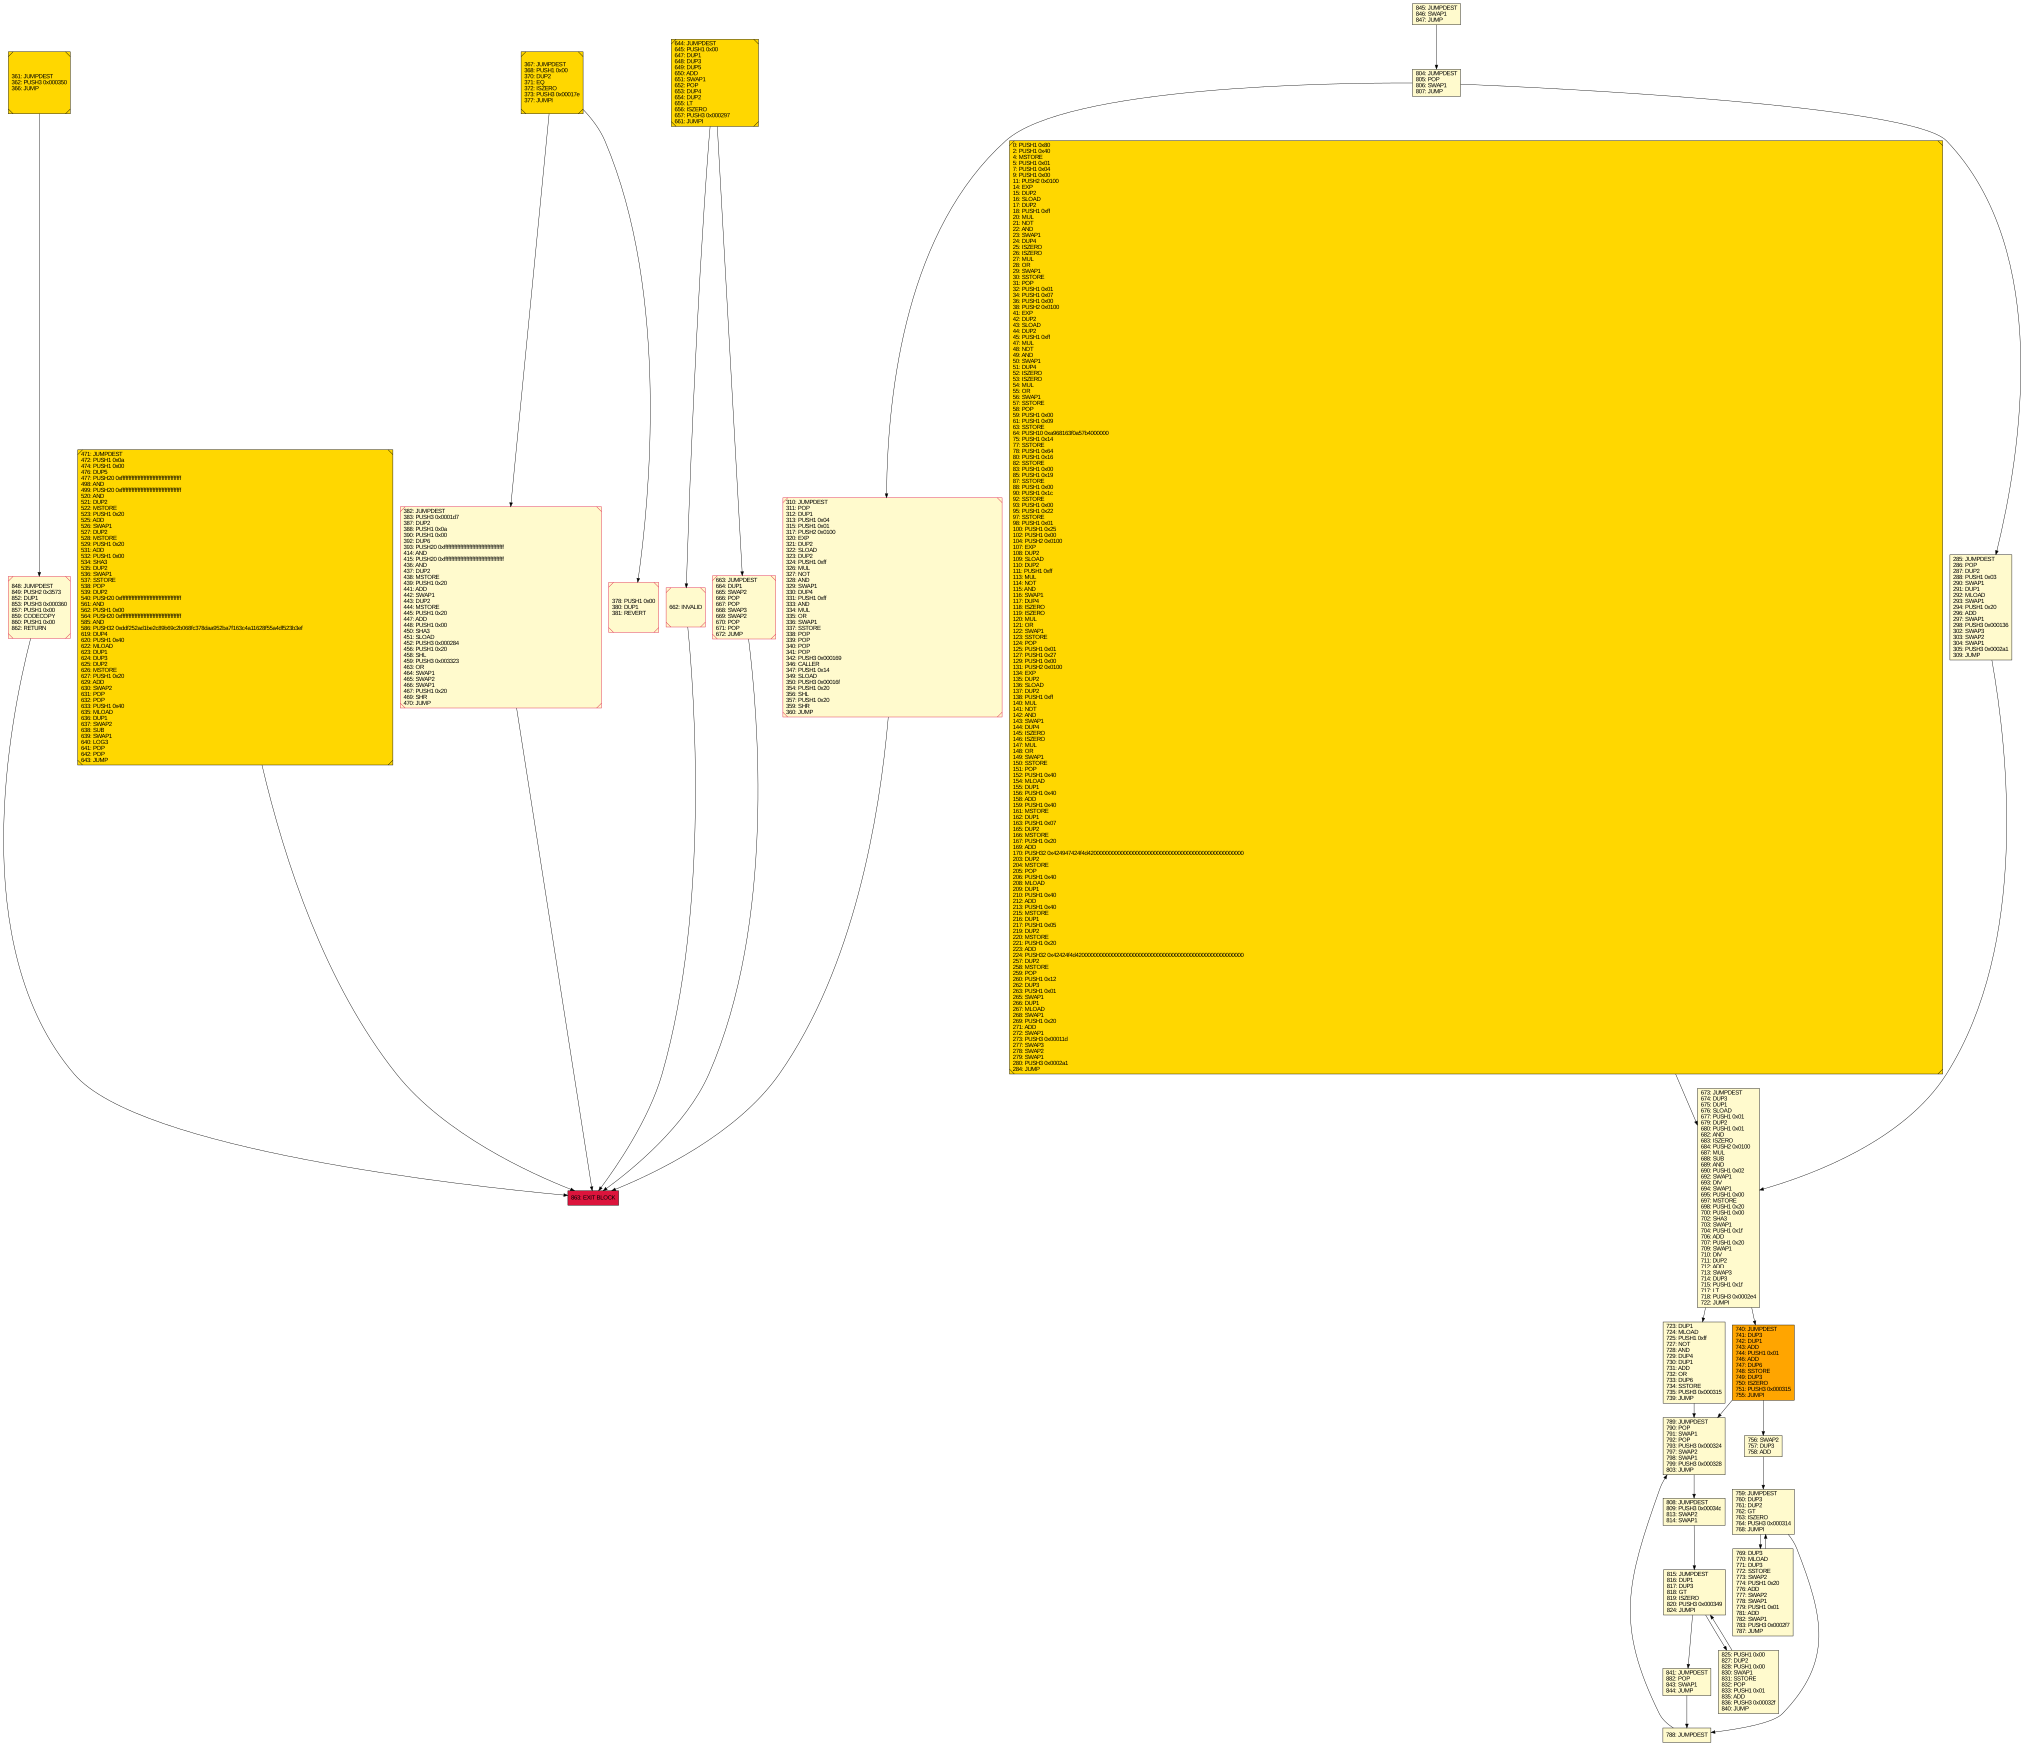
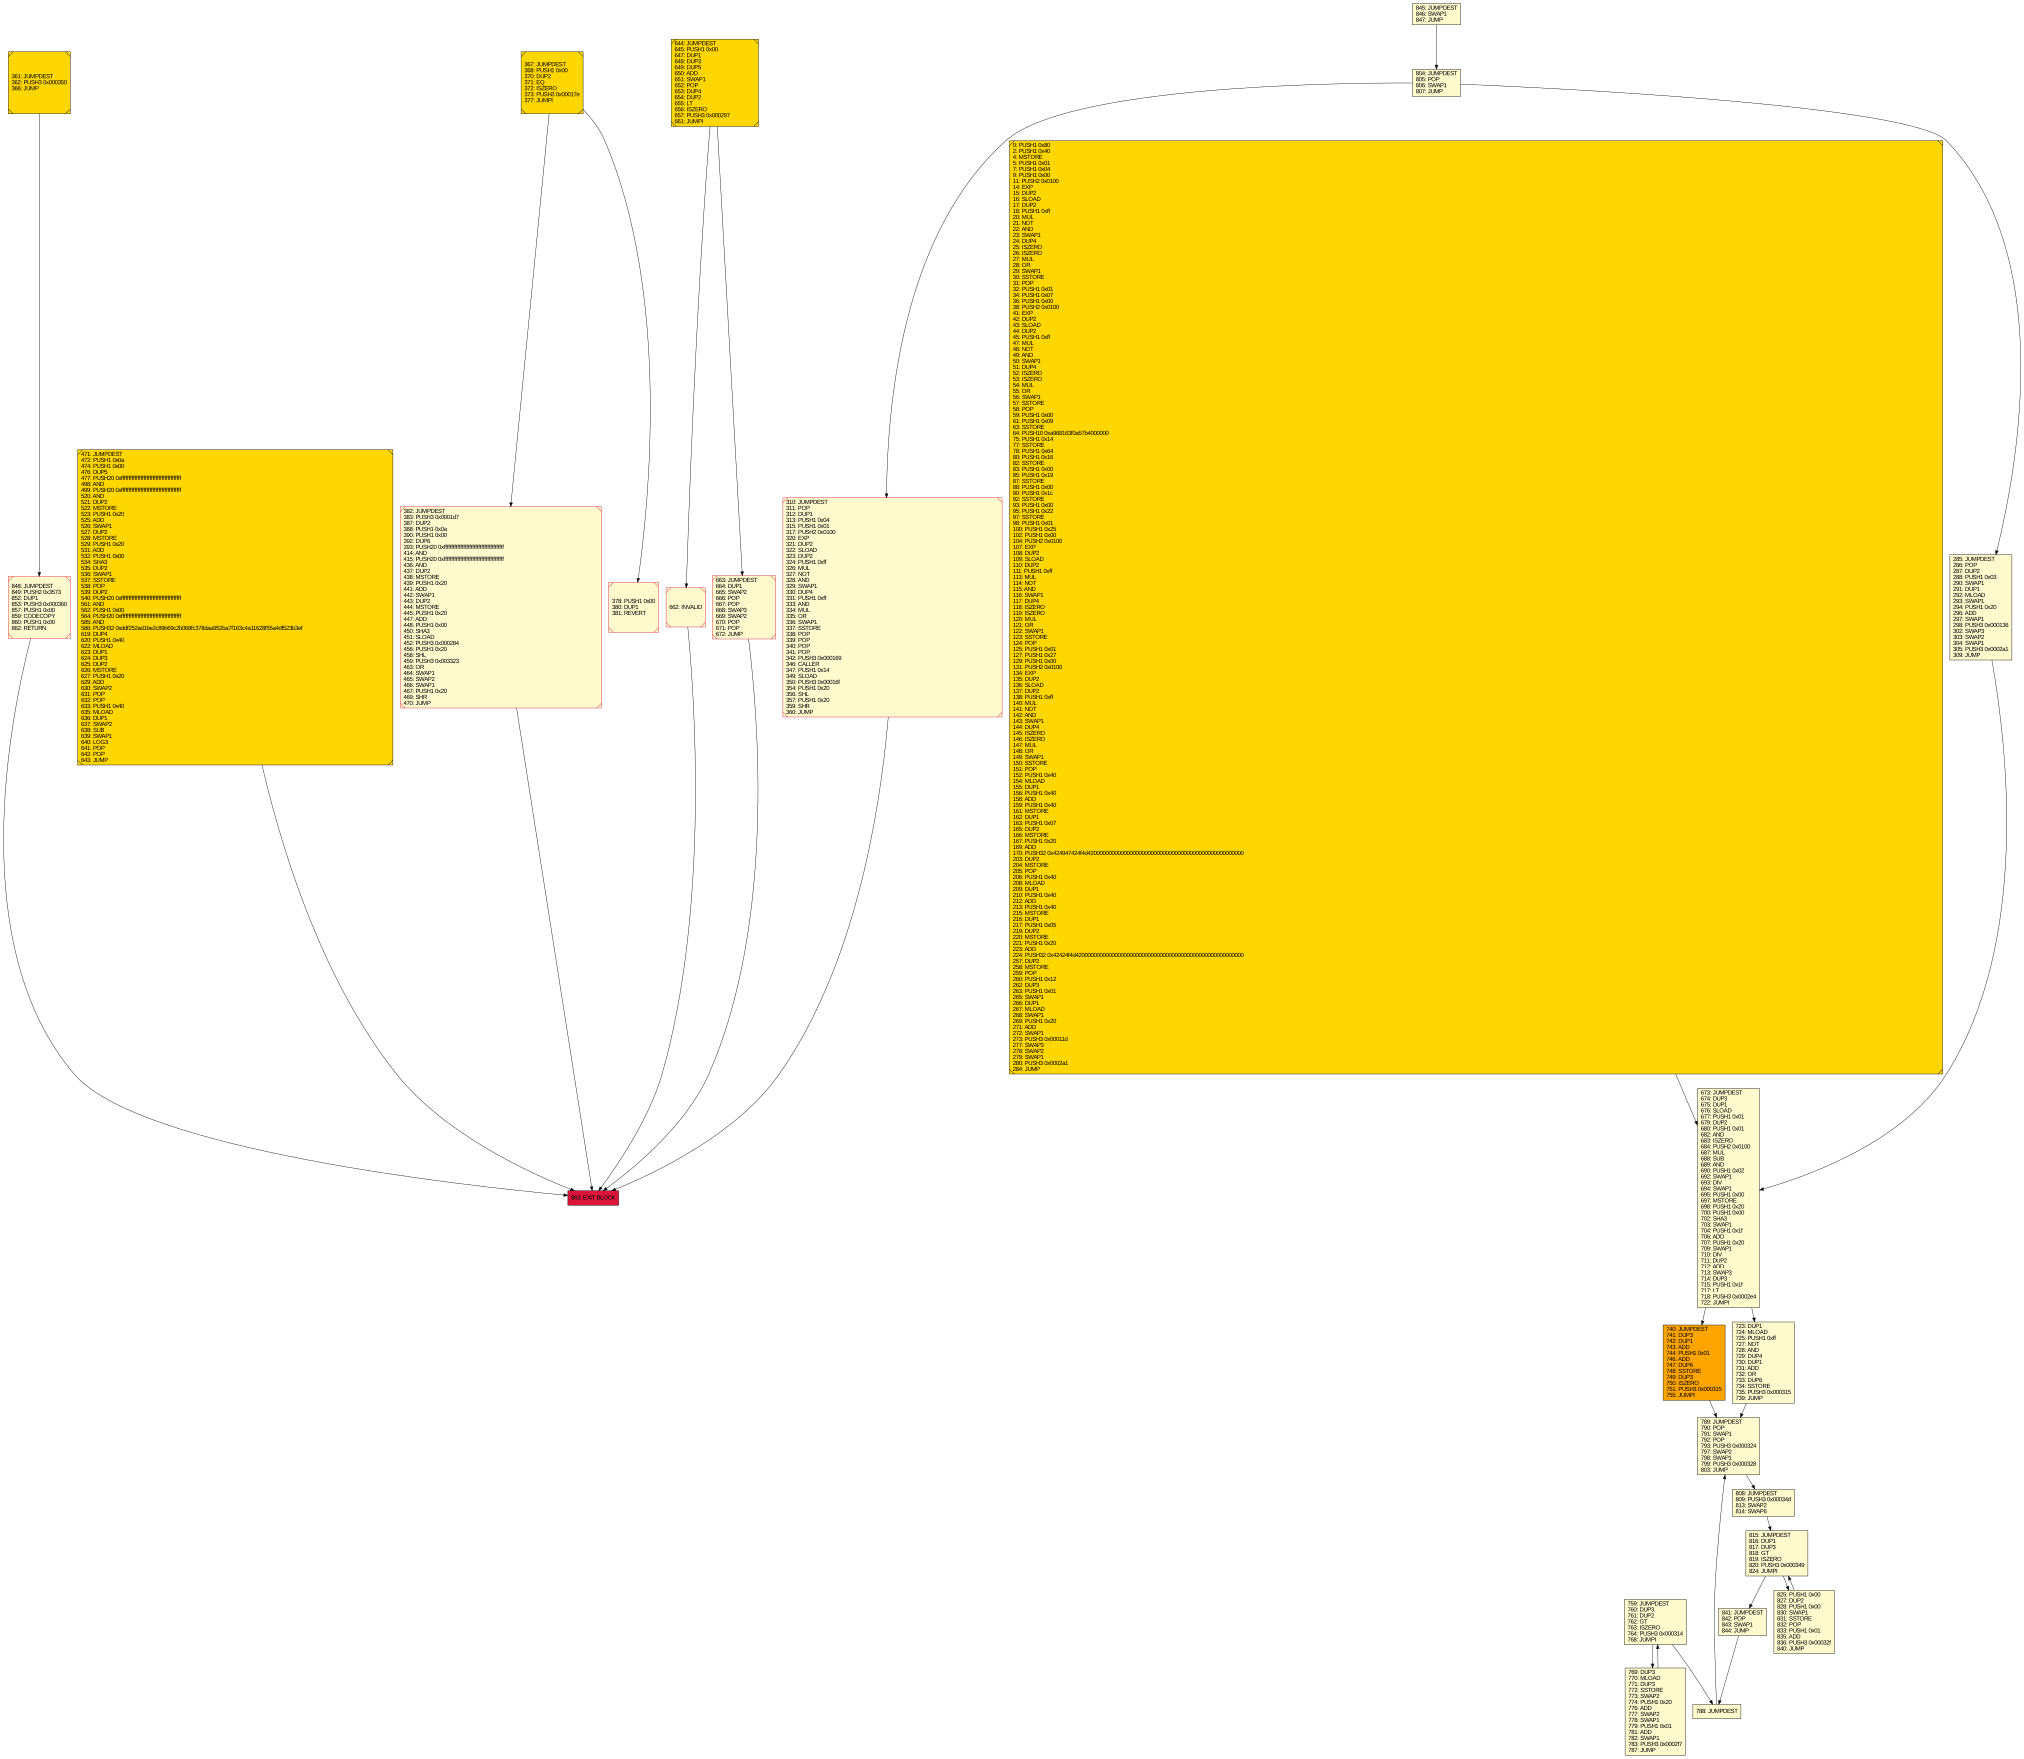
node "756: SWAP2 757: DUP3 758: ADD": removed
node "808: JUMPDEST 809: PUSH3 0x00034d 813: SWAP2 814: SWAP1": label "808: JUMPDEST 809: PUSH3 0x00034d 813: SWAP2 814: SWAP1" -> "808: JUMPDEST 809: PUSH3 0x00034d 813: SWAP2 814: SWAP6"
node "841: JUMPDEST 882: POP 843: SWAP1 844: JUMP": label "841: JUMPDEST 882: POP 843: SWAP1 844: JUMP" -> "841: JUMPDEST 842: POP 843: SWAP1 844: JUMP"
